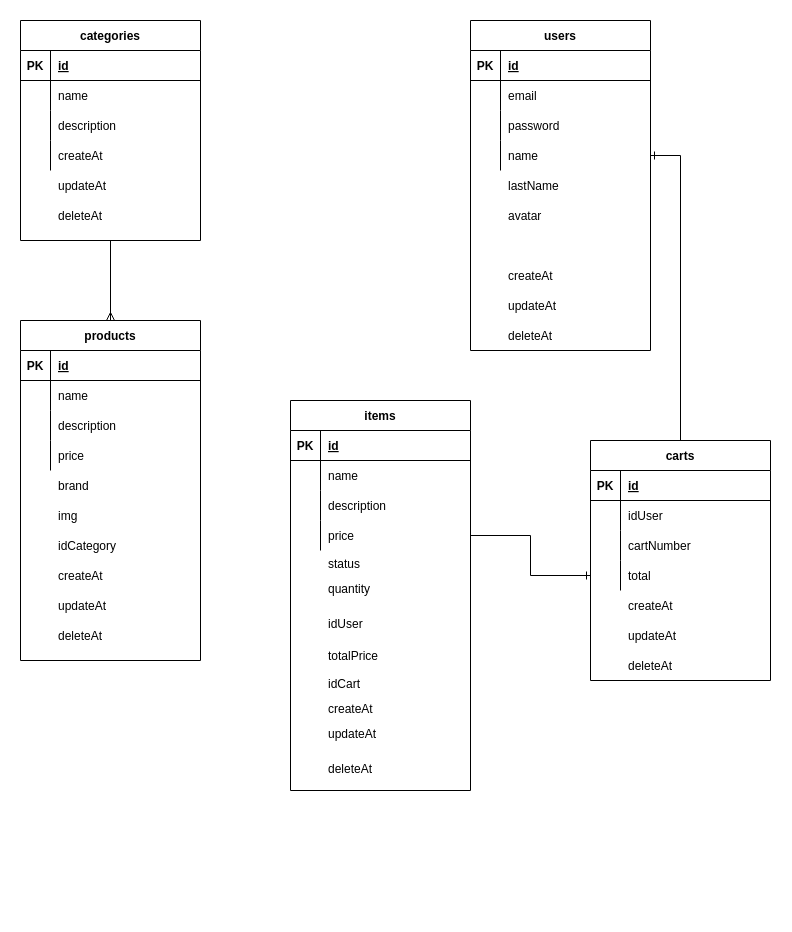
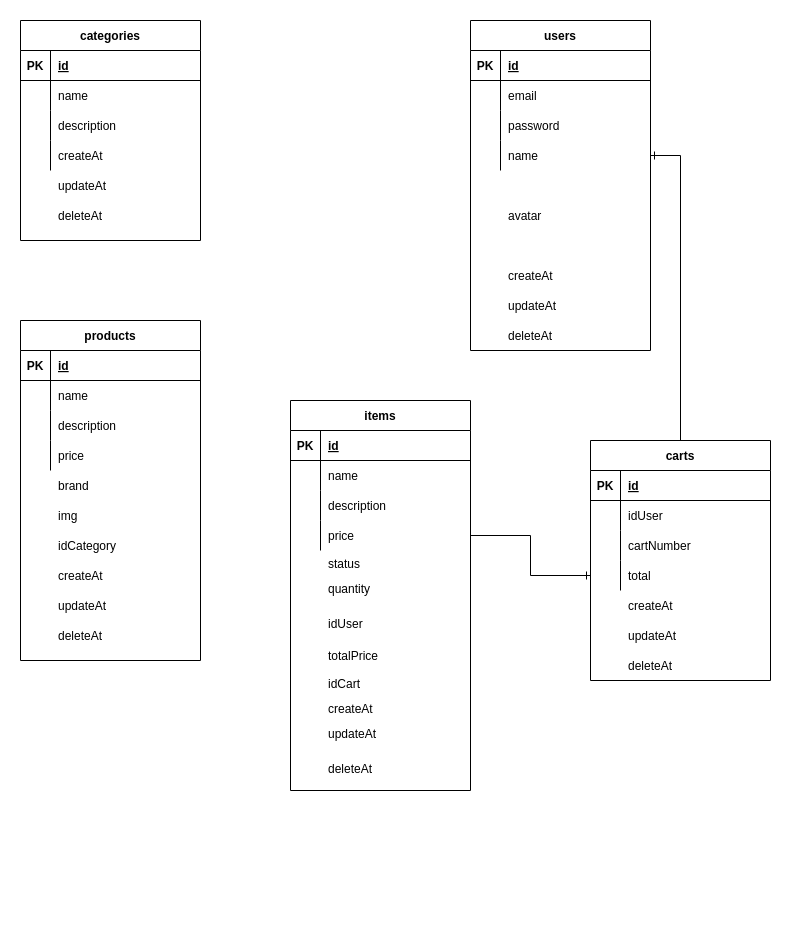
node "lastName": removed
edge "categories" -> "products": removed
